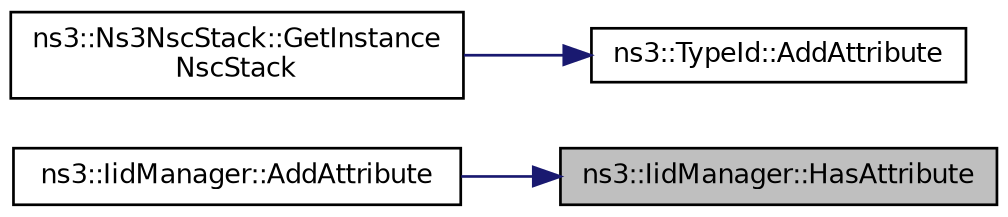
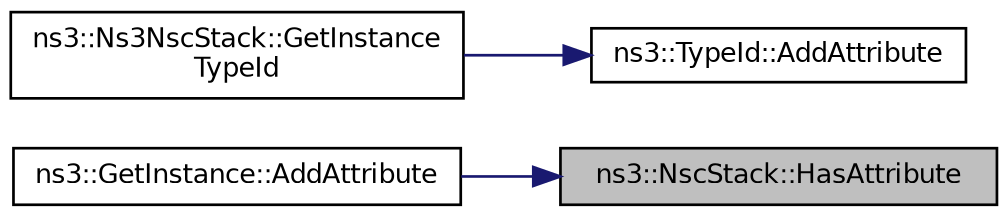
node "ns3::Ns3NscStack::GetInstance NscStack": label "ns3::Ns3NscStack::GetInstance NscStack" -> "ns3::Ns3NscStack::GetInstance TypeId"
node "ns3::IidManager::AddAttribute": label "ns3::IidManager::AddAttribute" -> "ns3::GetInstance::AddAttribute"
node "ns3::IidManager::HasAttribute": label "ns3::IidManager::HasAttribute" -> "ns3::NscStack::HasAttribute"
